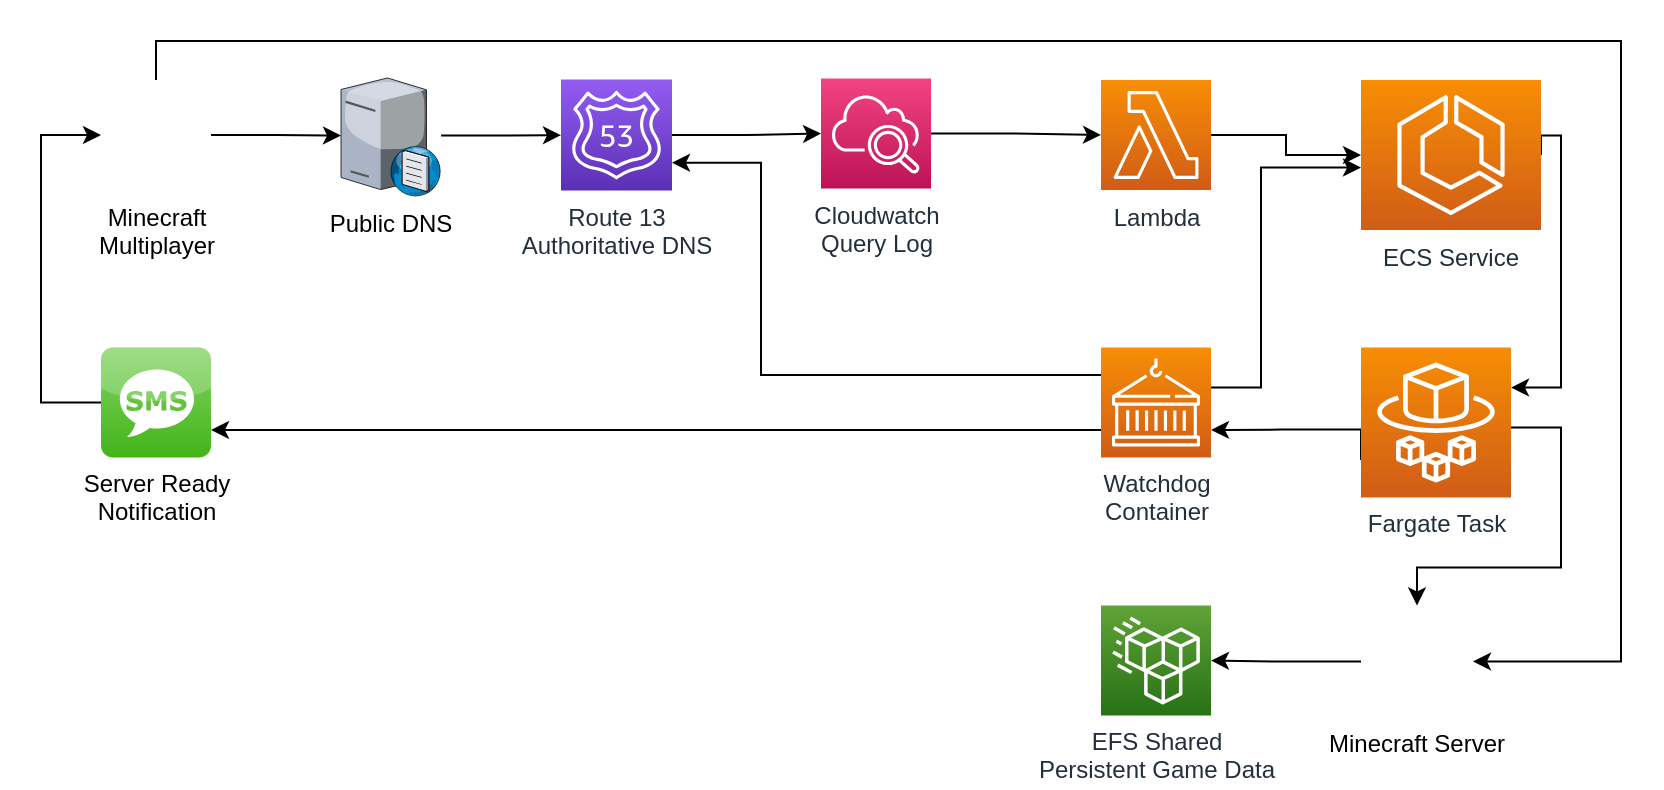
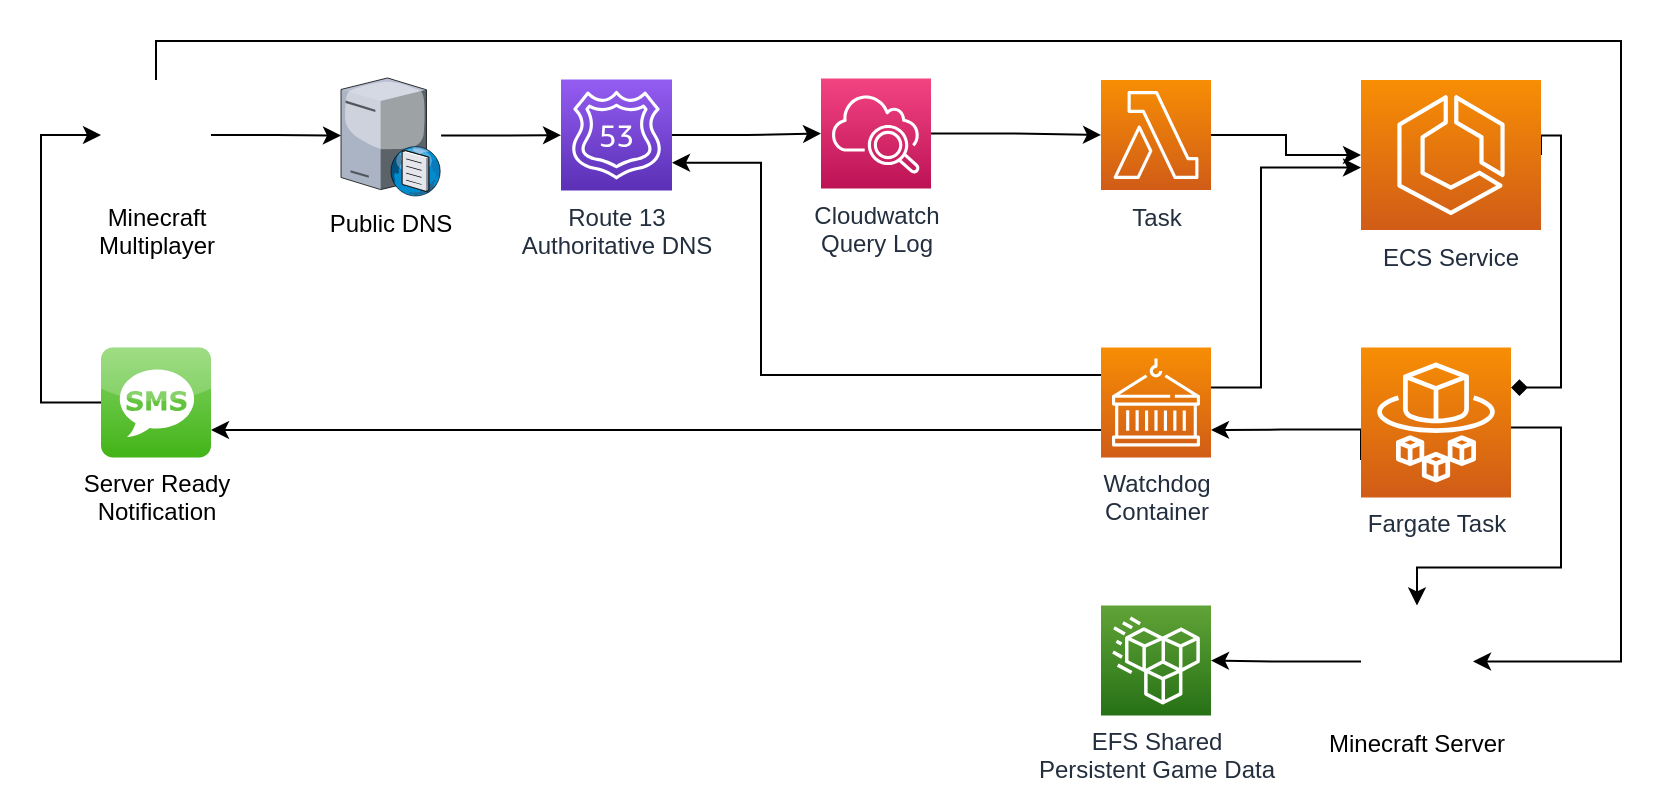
node "Lambda": label "Lambda" -> "Task"
edge "ECS Service" -> "Fargate Task": arrowhead classic -> diamond
